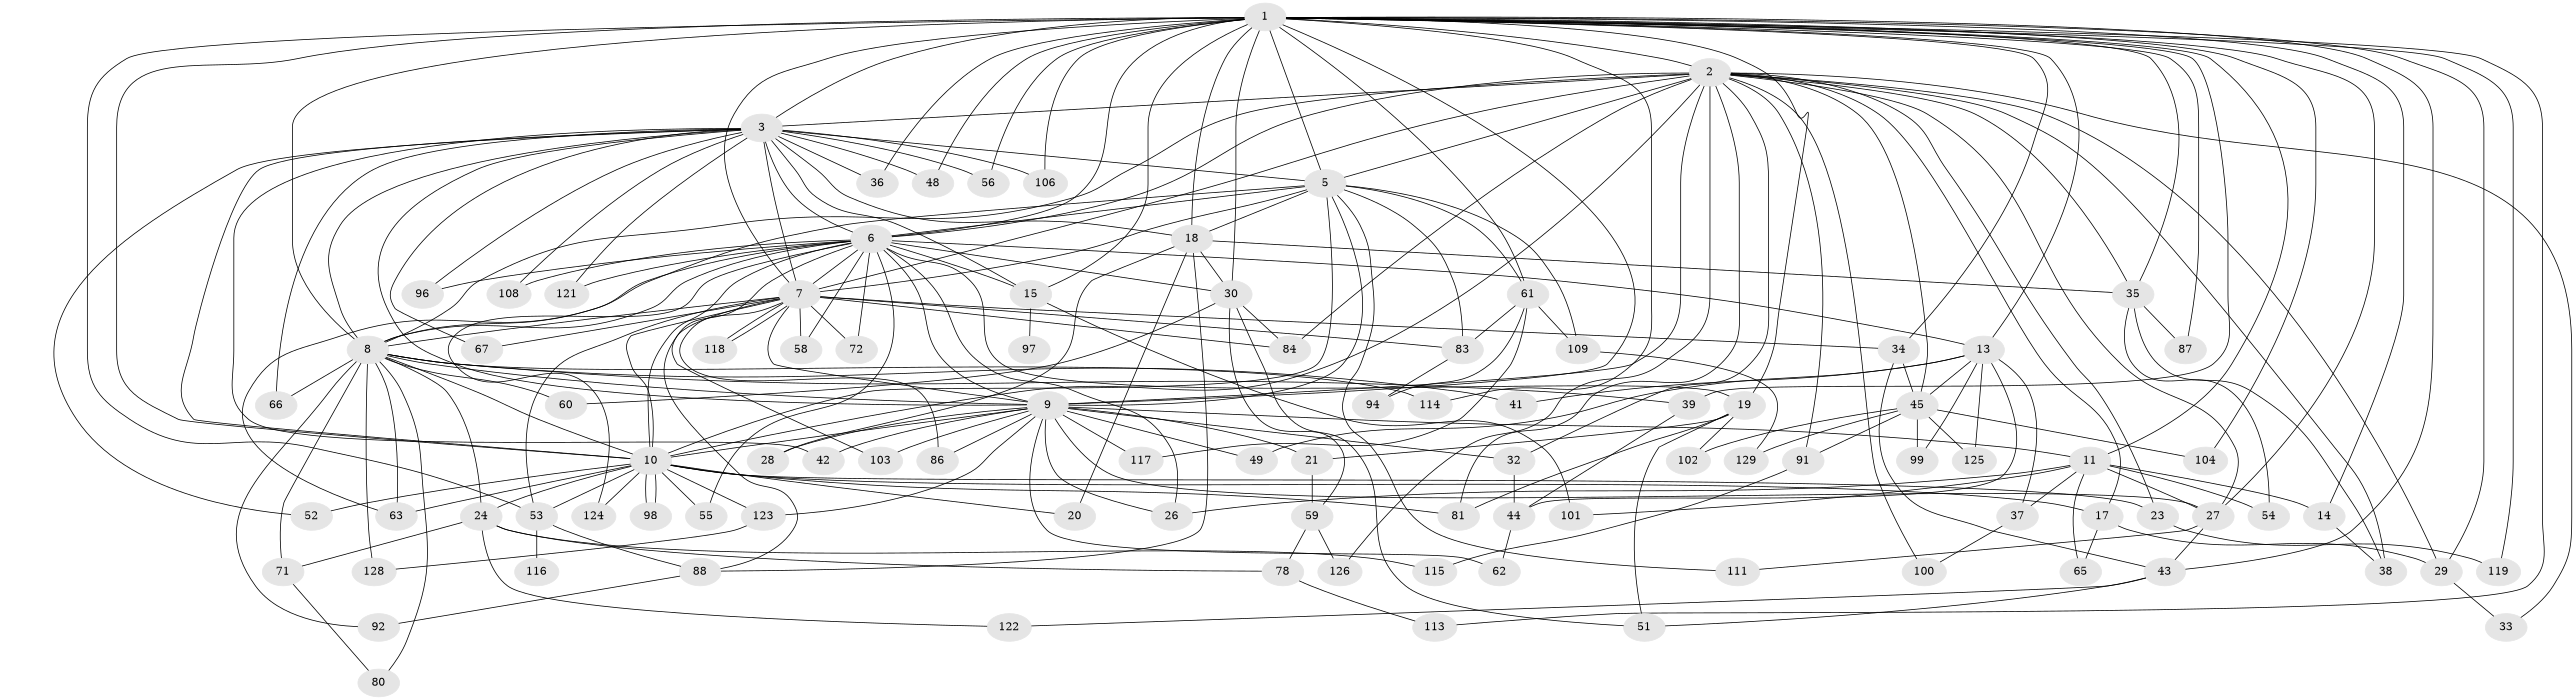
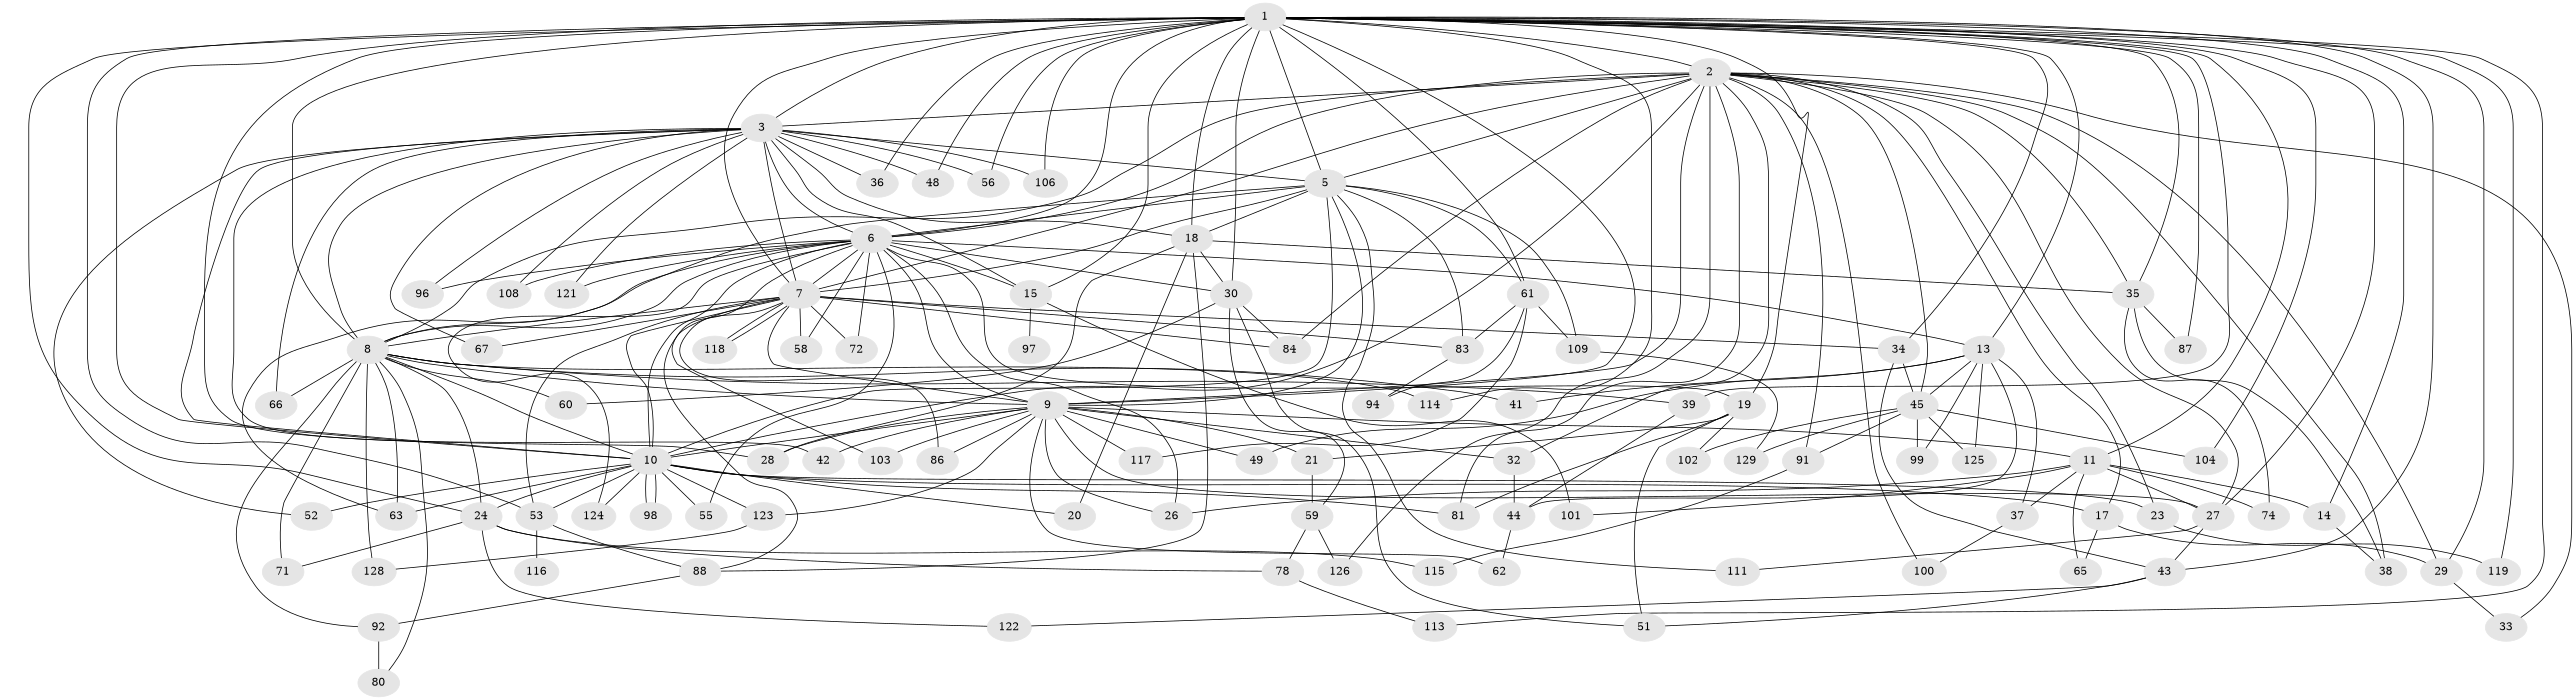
edge "1" -- "24": added
edge "1" -- "28": added
edge "3" -- "9": removed
node "54": label "54" -> "74"
edge "71" -- "80": now "92" -- "80"
